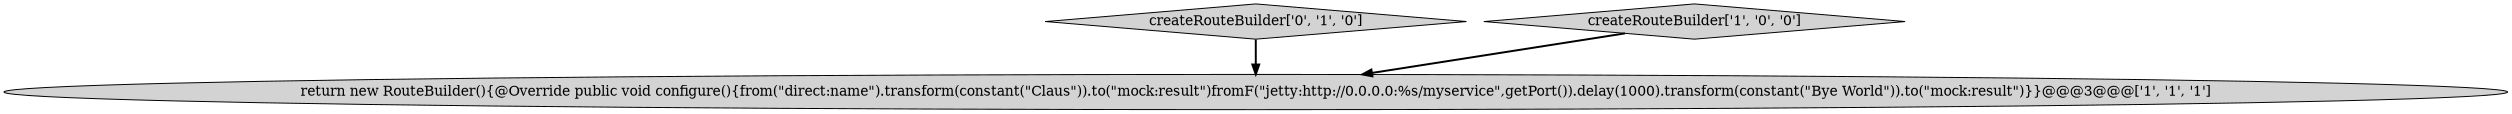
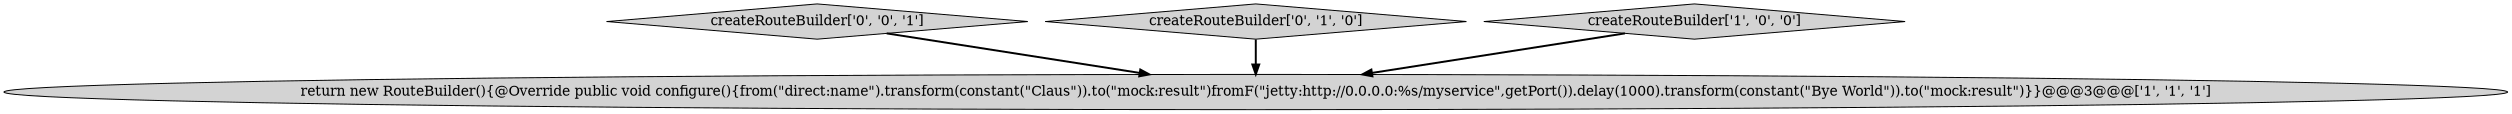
node "createRouteBuilder['0', '0', '1']": added
